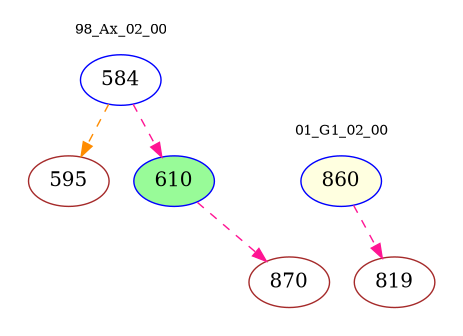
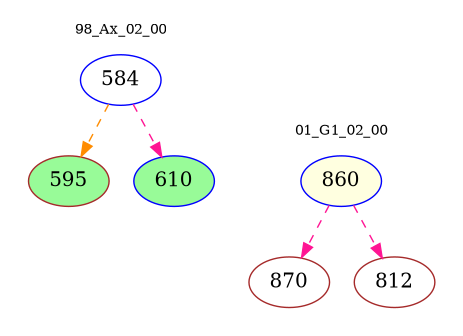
node "595": fillcolor white -> palegreen
edge "610" -> "870": now "860" -> "870"
node "819": label "819" -> "812"
